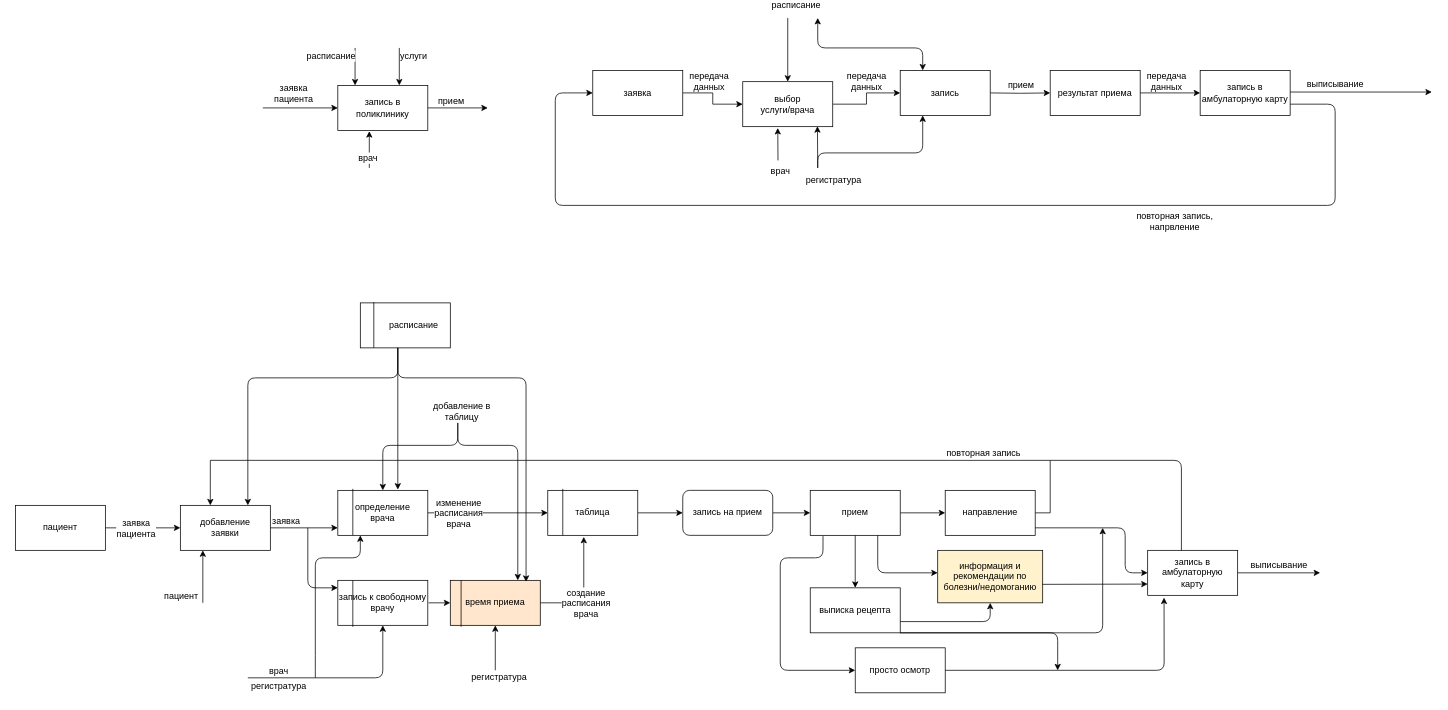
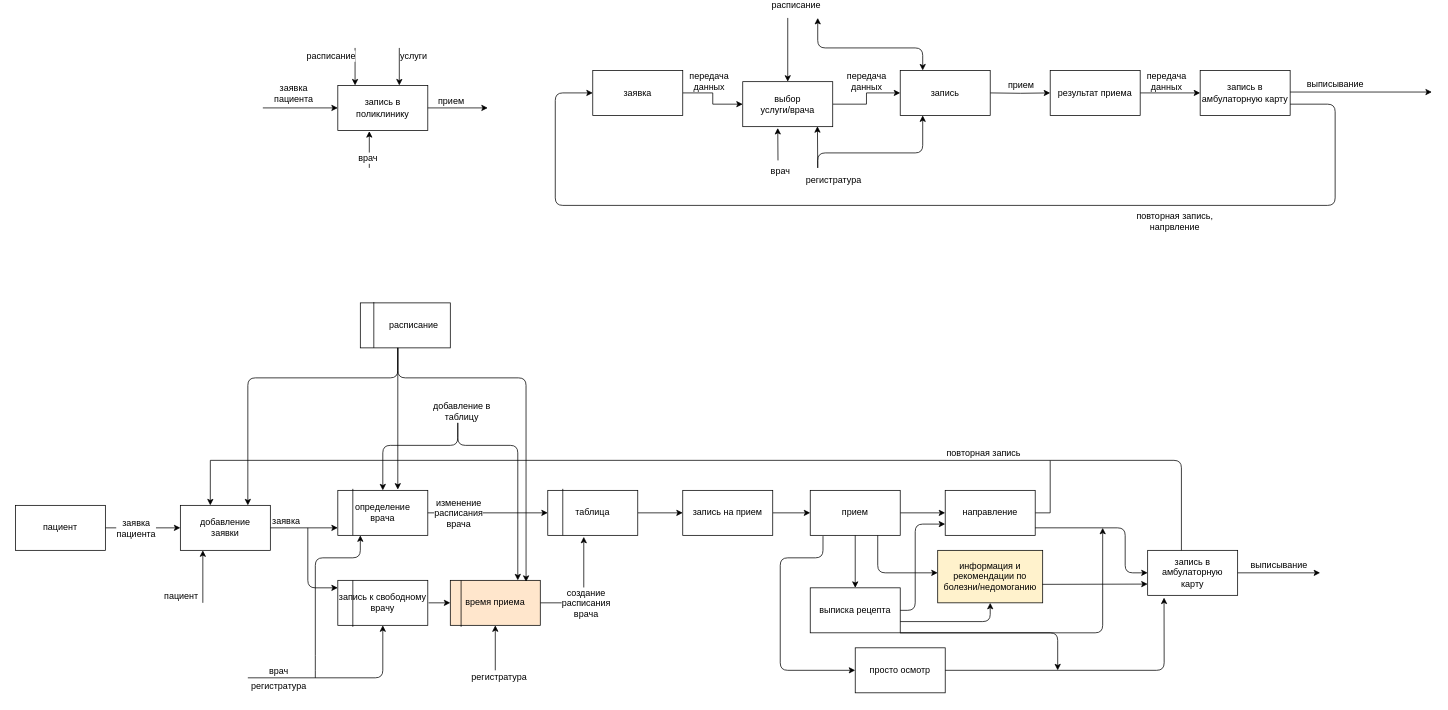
node "запись на прием": shape rounded rectangle -> rectangle
edge "выписка рецепта" -> "направление": added
